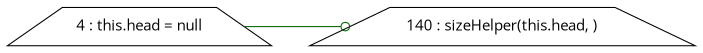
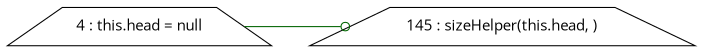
node "140 : sizeHelper(this.head, )": label "140 : sizeHelper(this.head, )" -> "145 : sizeHelper(this.head, )"
